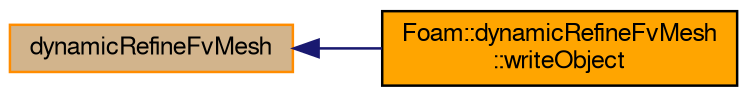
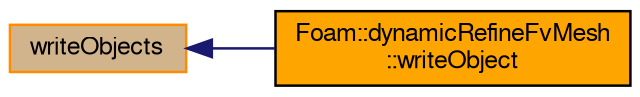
node "dynamicRefineFvMesh": label "dynamicRefineFvMesh" -> "writeObjects"
